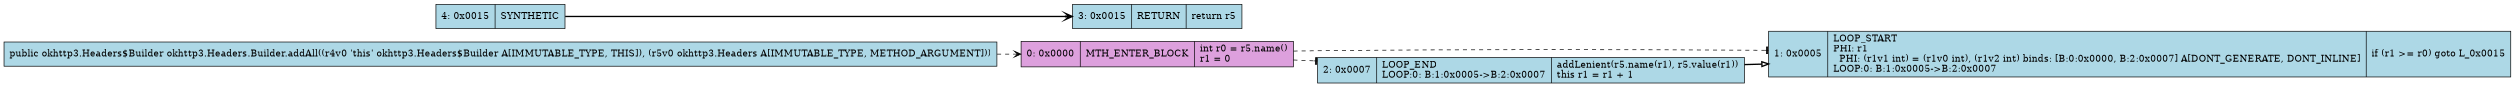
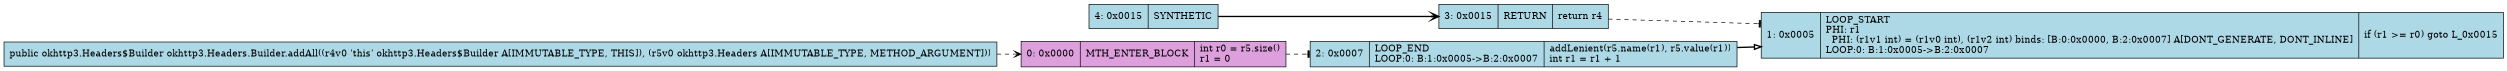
node "3: 0x0015": text "return r5" -> "return r4"
node "0: 0x0000": text "int r0 = r5.name()" -> "int r0 = r5.size()"
edge "0: 0x0000" -> "1: 0x0005": now "3: 0x0015" -> "1: 0x0005"
node "2: 0x0007": text "this r1 = r1 + 1" -> "int r1 = r1 + 1"
